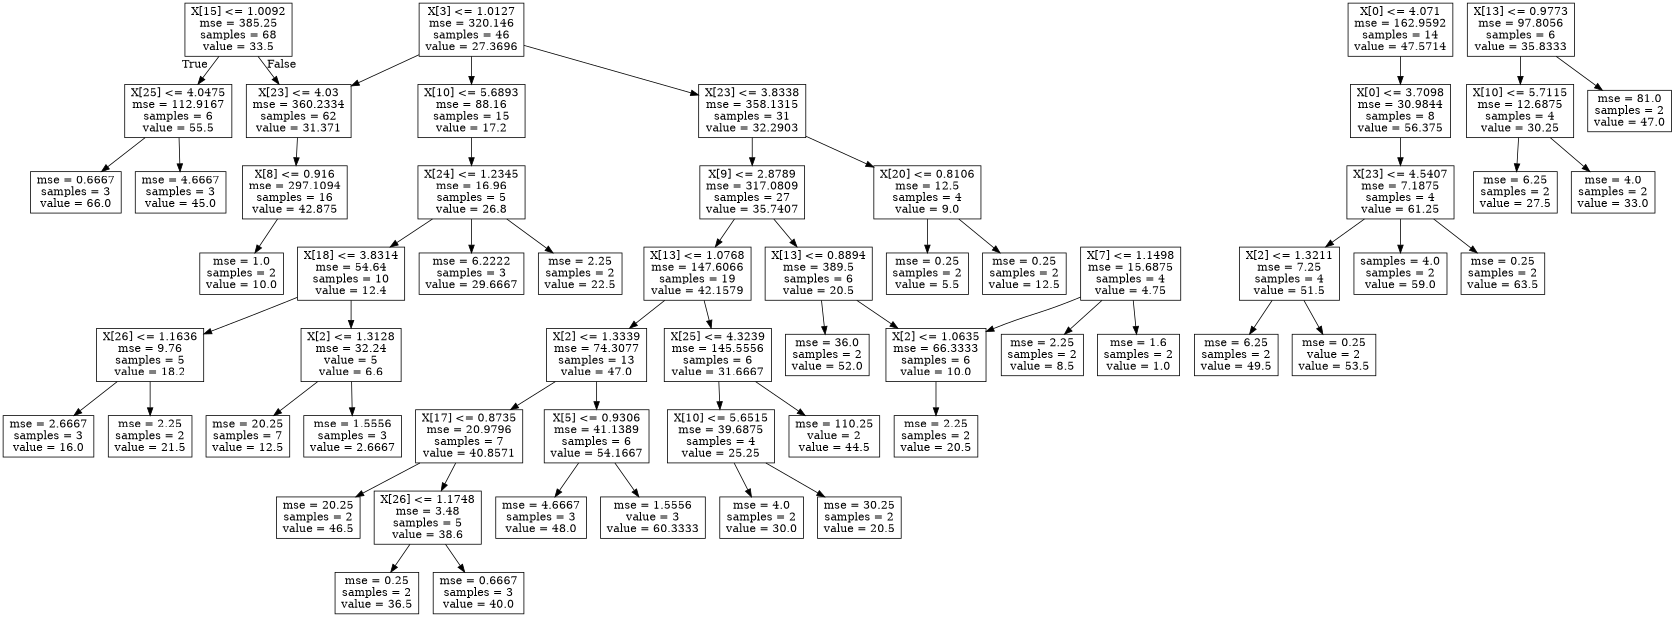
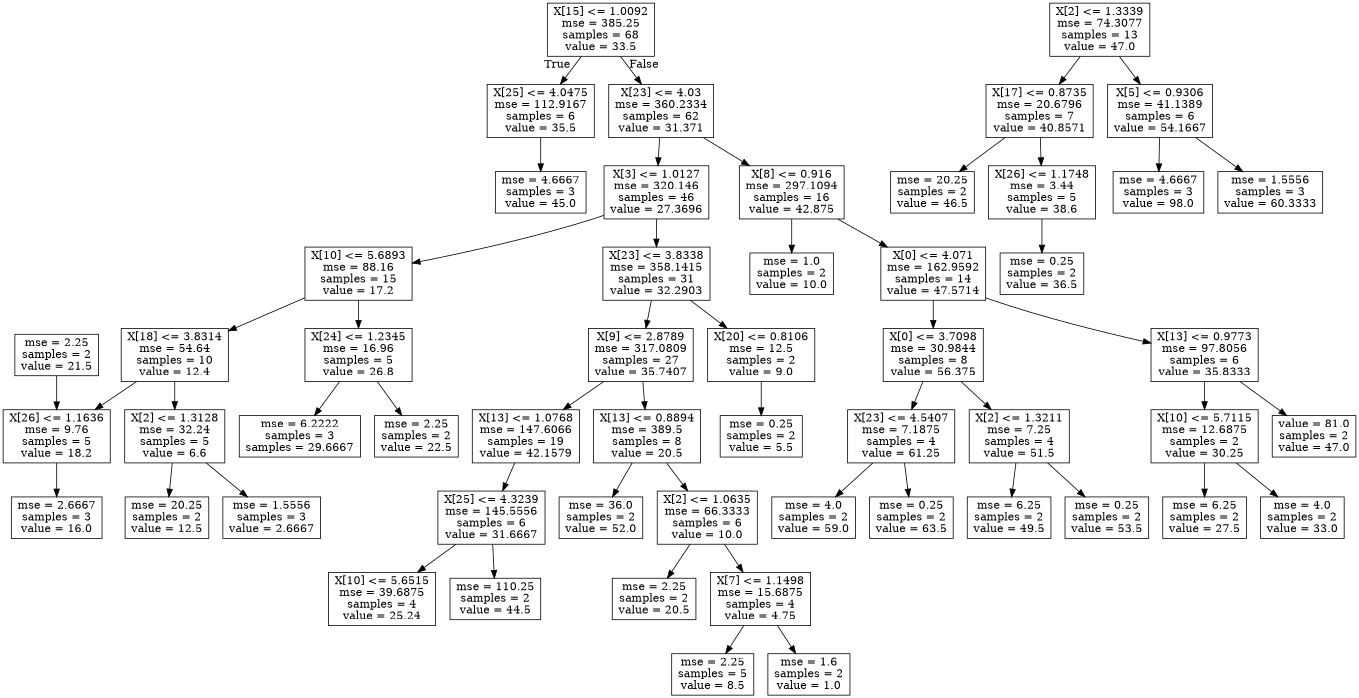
edge "X[3] <= 1.0127 mse = 320.146 samples = 46 value = 27.3696" -> "X[23] <= 4.03 mse = 360.2334 samples = 62 value = 31.371": reversed
node "X[25] <= 4.0475 mse = 112.9167 samples = 6 value = 55.5": label "X[25] <= 4.0475 mse = 112.9167 samples = 6 value = 55.5" -> "X[25] <= 4.0475 mse = 112.9167 samples = 6 value = 35.5"
node "X[23] <= 3.8338 mse = 358.1315 samples = 31 value = 32.2903": label "X[23] <= 3.8338 mse = 358.1315 samples = 31 value = 32.2903" -> "X[23] <= 3.8338 mse = 358.1415 samples = 31 value = 32.2903"
node "X[10] <= 5.7115 mse = 12.6875 samples = 4 value = 30.25": label "X[10] <= 5.7115 mse = 12.6875 samples = 4 value = 30.25" -> "X[10] <= 5.7115 mse = 12.6875 samples = 2 value = 30.25"
node "mse = 81.0 samples = 2 value = 47.0": label "mse = 81.0 samples = 2 value = 47.0" -> "value = 81.0 samples = 2 value = 47.0"
node "mse = 0.6667 samples = 3 value = 66.0": removed
node "X[20] <= 0.8106 mse = 12.5 samples = 4 value = 9.0": label "X[20] <= 0.8106 mse = 12.5 samples = 4 value = 9.0" -> "X[20] <= 0.8106 mse = 12.5 samples = 2 value = 9.0"
edge "X[24] <= 1.2345 mse = 16.96 samples = 5 value = 26.8" -> "X[18] <= 3.8314 mse = 54.64 samples = 10 value = 12.4": now "X[10] <= 5.6893 mse = 88.16 samples = 15 value = 17.2" -> "X[18] <= 3.8314 mse = 54.64 samples = 10 value = 12.4"
edge "X[8] <= 0.916 mse = 297.1094 samples = 16 value = 42.875" -> "X[0] <= 4.071 mse = 162.9592 samples = 14 value = 47.5714": added
edge "X[23] <= 4.5407 mse = 7.1875 samples = 4 value = 61.25" -> "X[2] <= 1.3211 mse = 7.25 samples = 4 value = 51.5": now "X[0] <= 3.7098 mse = 30.9844 samples = 8 value = 56.375" -> "X[2] <= 1.3211 mse = 7.25 samples = 4 value = 51.5"
node "mse = 6.2222 samples = 3 value = 29.6667": label "mse = 6.2222 samples = 3 value = 29.6667" -> "mse = 6.2222 samples = 3 samples = 29.6667"
node "X[13] <= 0.8894 mse = 389.5 samples = 6 value = 20.5": label "X[13] <= 0.8894 mse = 389.5 samples = 6 value = 20.5" -> "X[13] <= 0.8894 mse = 389.5 samples = 8 value = 20.5"
node "mse = 0.25 samples = 2 value = 12.5": removed
node "samples = 4.0 samples = 2 value = 59.0": label "samples = 4.0 samples = 2 value = 59.0" -> "mse = 4.0 samples = 2 value = 59.0"
edge "X[13] <= 1.0768 mse = 147.6066 samples = 19 value = 42.1579" -> "X[2] <= 1.3339 mse = 74.3077 samples = 13 value = 47.0": removed
edge "X[7] <= 1.1498 mse = 15.6875 samples = 4 value = 4.75" -> "X[2] <= 1.0635 mse = 66.3333 samples = 6 value = 10.0": reversed
edge "X[0] <= 4.071 mse = 162.9592 samples = 14 value = 47.5714" -> "X[13] <= 0.9773 mse = 97.8056 samples = 6 value = 35.8333": added
node "X[2] <= 1.3128 mse = 32.24 value = 5 value = 6.6": label "X[2] <= 1.3128 mse = 32.24 value = 5 value = 6.6" -> "X[2] <= 1.3128 mse = 32.24 samples = 5 value = 6.6"
node "mse = 2.25 samples = 2 value = 8.5": label "mse = 2.25 samples = 2 value = 8.5" -> "mse = 2.25 samples = 5 value = 8.5"
node "mse = 0.25 value = 2 value = 53.5": label "mse = 0.25 value = 2 value = 53.5" -> "mse = 0.25 samples = 2 value = 53.5"
edge "X[26] <= 1.1636 mse = 9.76 samples = 5 value = 18.2" -> "mse = 2.25 samples = 2 value = 21.5": reversed
node "mse = 20.25 samples = 7 value = 12.5": label "mse = 20.25 samples = 7 value = 12.5" -> "mse = 20.25 samples = 2 value = 12.5"
node "X[17] <= 0.8735 mse = 20.9796 samples = 7 value = 40.8571": label "X[17] <= 0.8735 mse = 20.9796 samples = 7 value = 40.8571" -> "X[17] <= 0.8735 mse = 20.6796 samples = 7 value = 40.8571"
node "X[10] <= 5.6515 mse = 39.6875 samples = 4 value = 25.25": label "X[10] <= 5.6515 mse = 39.6875 samples = 4 value = 25.25" -> "X[10] <= 5.6515 mse = 39.6875 samples = 4 value = 25.24"
node "mse = 110.25 value = 2 value = 44.5": label "mse = 110.25 value = 2 value = 44.5" -> "mse = 110.25 samples = 2 value = 44.5"
node "X[26] <= 1.1748 mse = 3.48 samples = 5 value = 38.6": label "X[26] <= 1.1748 mse = 3.48 samples = 5 value = 38.6" -> "X[26] <= 1.1748 mse = 3.44 samples = 5 value = 38.6"
node "mse = 4.6667 samples = 3 value = 48.0": label "mse = 4.6667 samples = 3 value = 48.0" -> "mse = 4.6667 samples = 3 value = 98.0"
node "mse = 1.5556 value = 3 value = 60.3333": label "mse = 1.5556 value = 3 value = 60.3333" -> "mse = 1.5556 samples = 3 value = 60.3333"
node "mse = 4.0 samples = 2 value = 30.0": removed
node "mse = 30.25 samples = 2 value = 20.5": removed
node "mse = 0.6667 samples = 3 value = 40.0": removed
